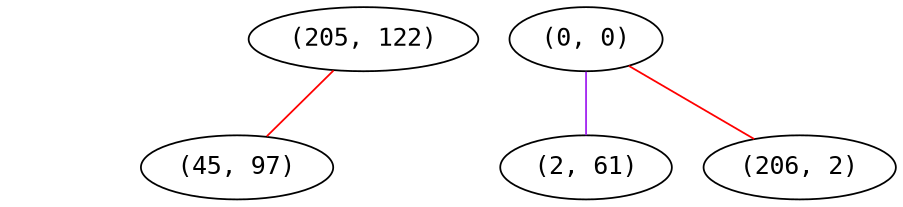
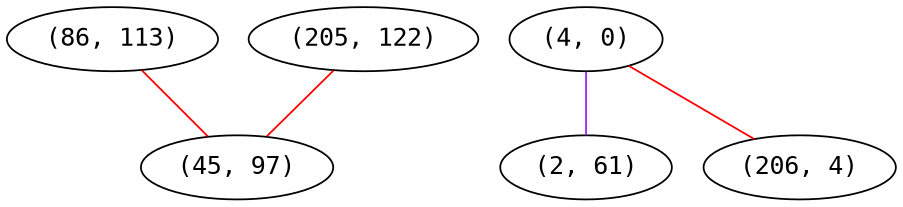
node "(86, 113)": added
node "(0, 0)": label "(0, 0)" -> "(4, 0)"
node "(206, 2)": label "(206, 2)" -> "(206, 4)"
